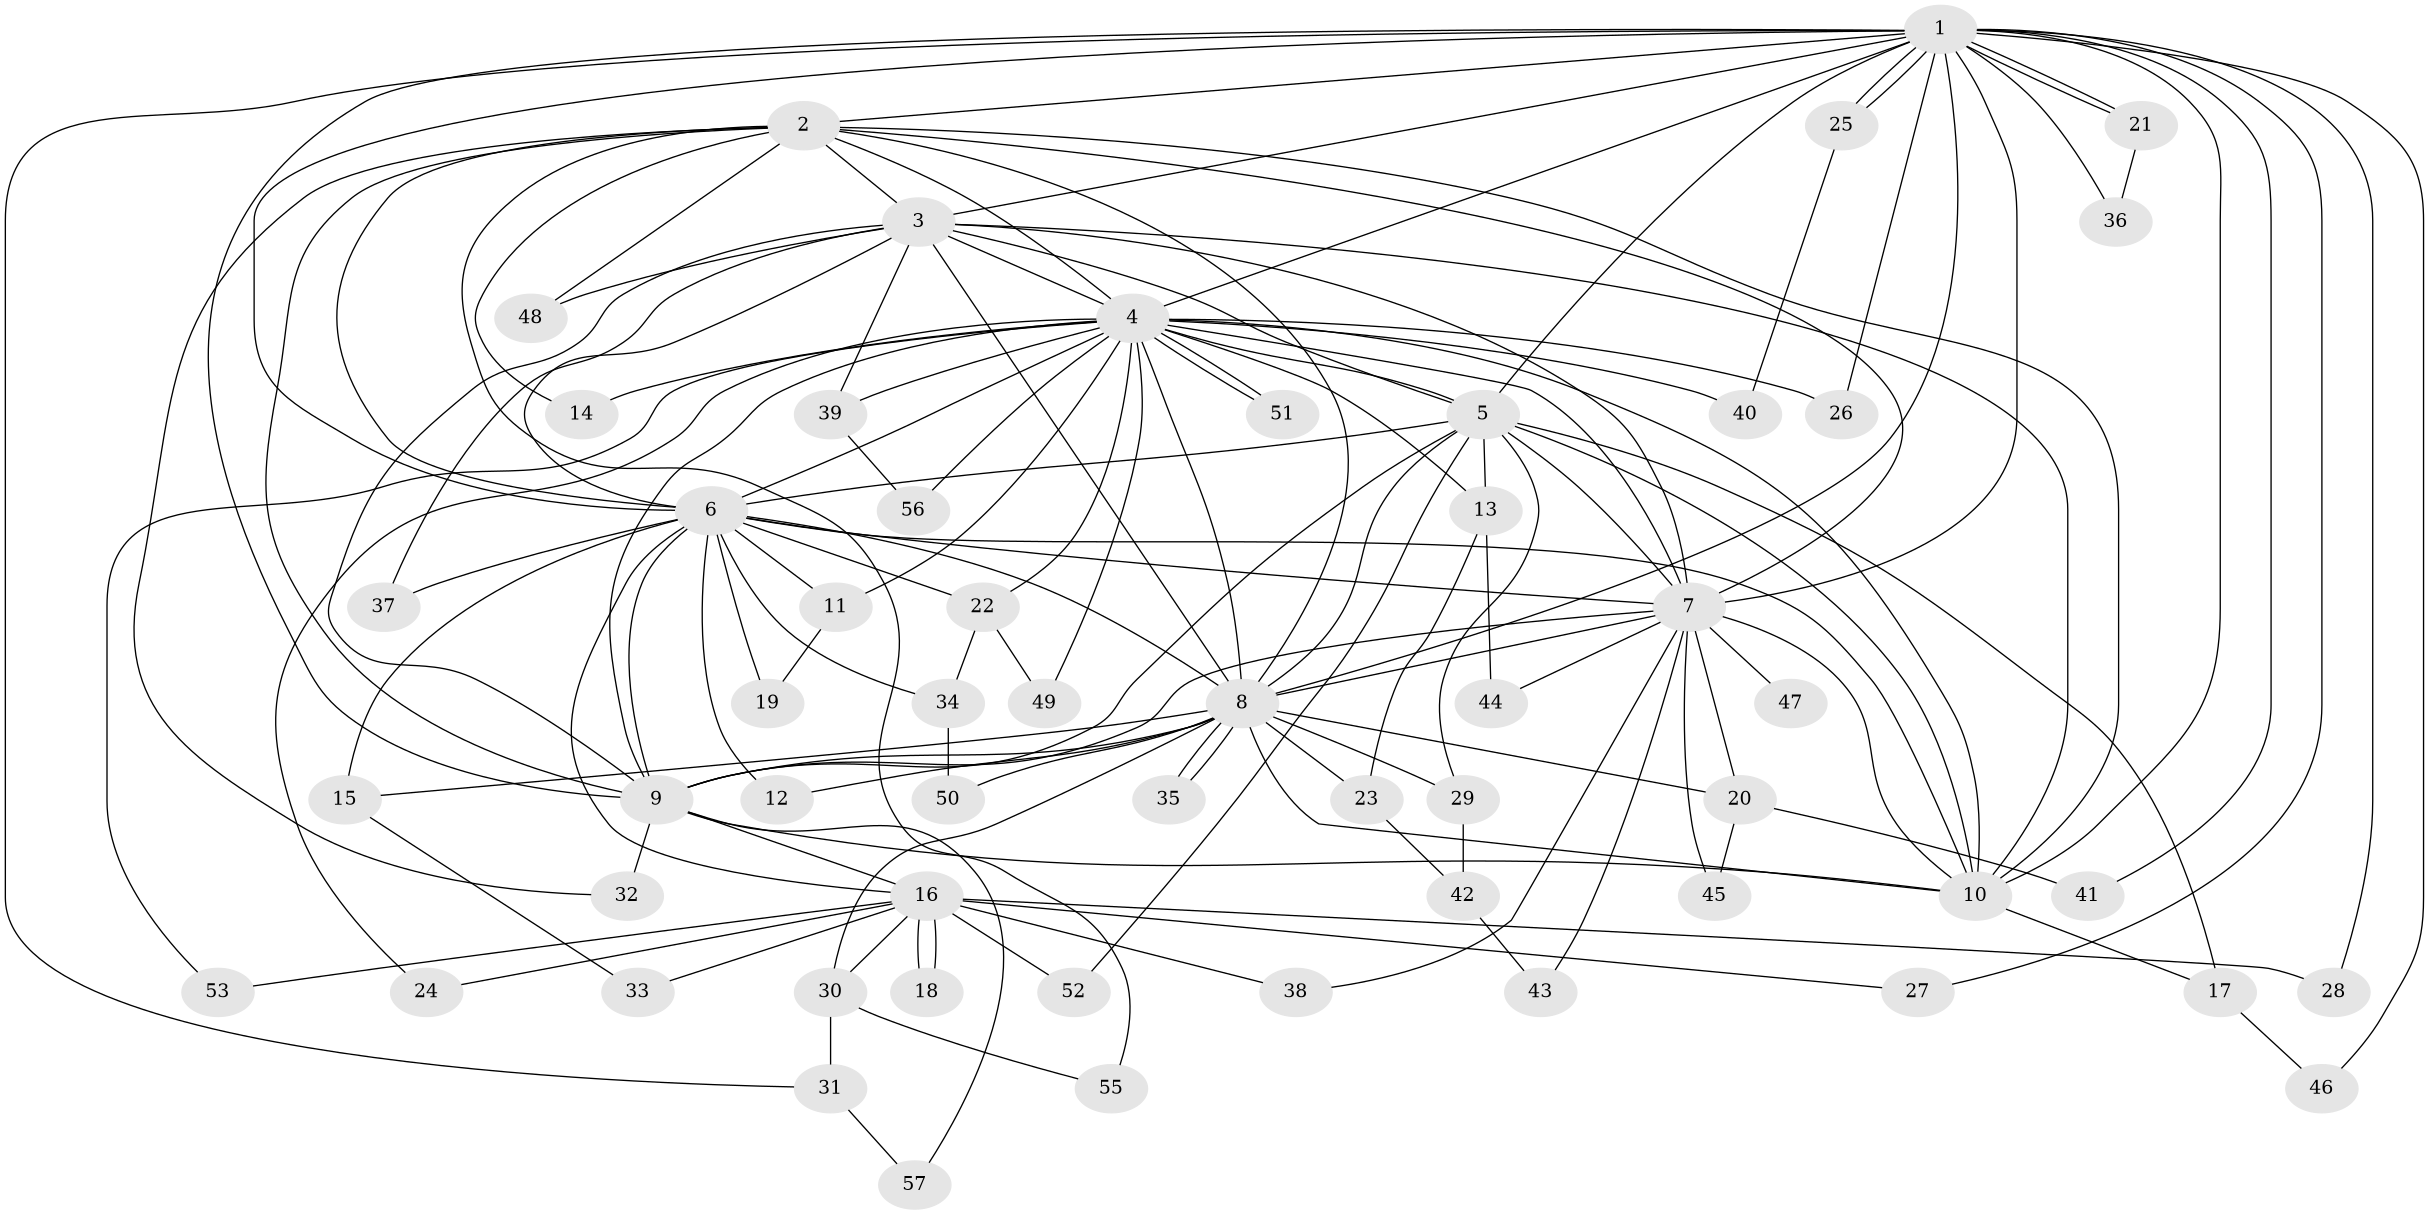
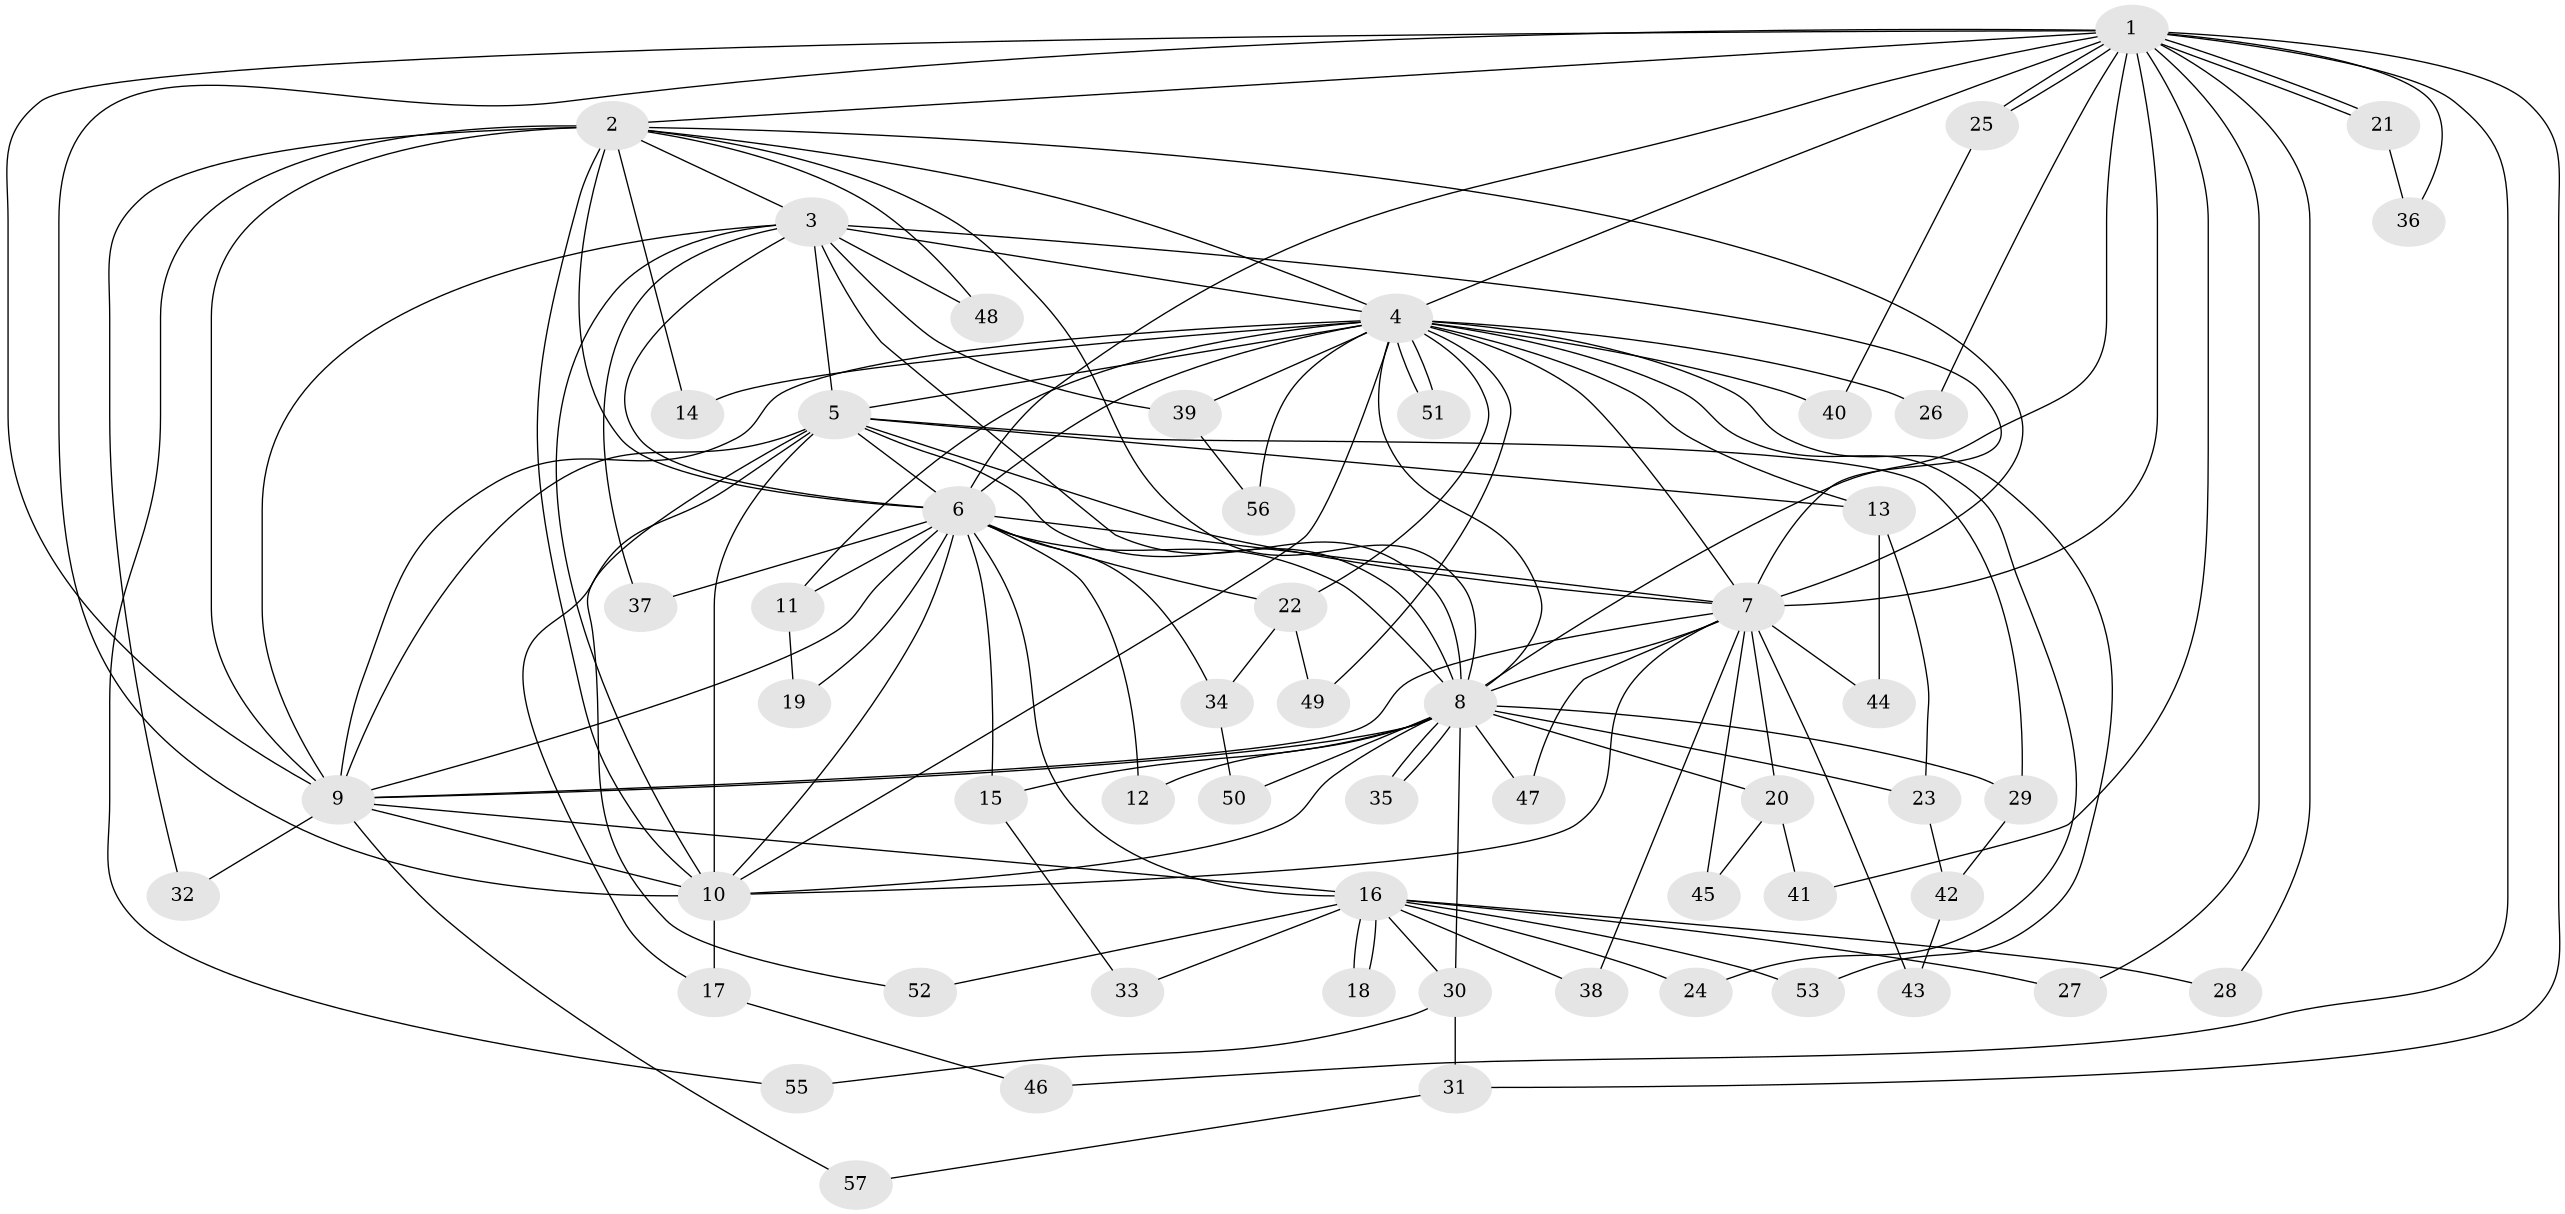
edge "1" -- "3": removed
edge "1" -- "5": removed
edge "8" -- "47": added
